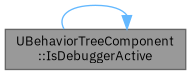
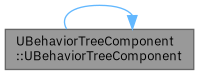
node "UBehaviorTreeComponent ::IsDebuggerActive": label "UBehaviorTreeComponent ::IsDebuggerActive" -> "UBehaviorTreeComponent ::UBehaviorTreeComponent"
